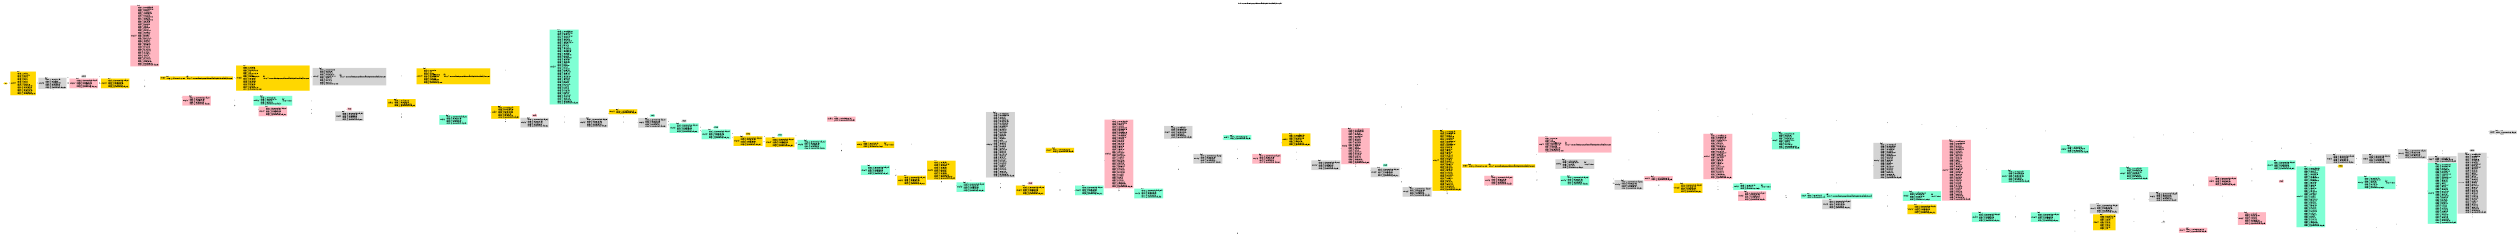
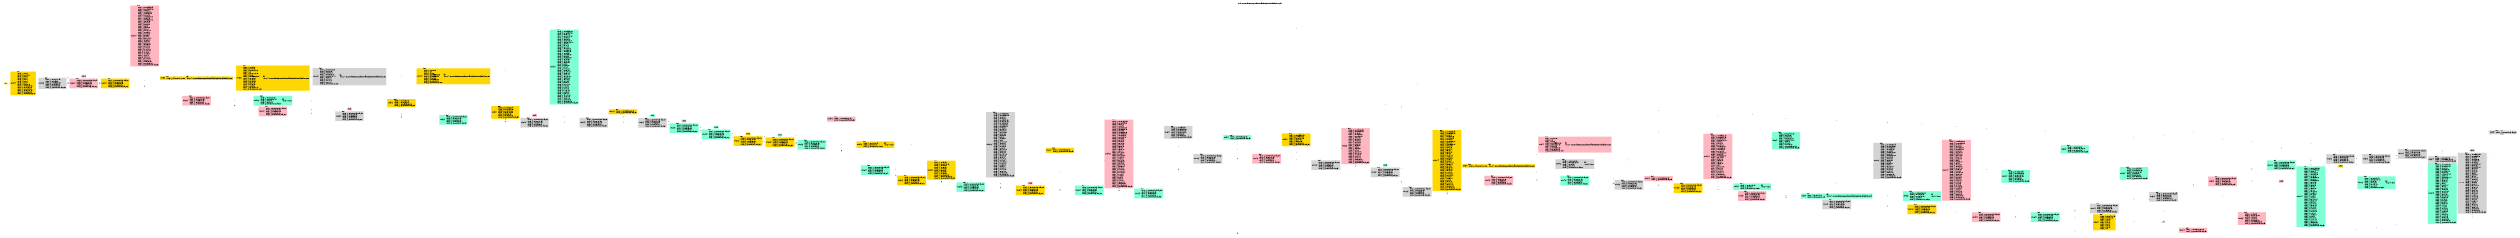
node "0x40184a [25]": fillcolor aquamarine -> lightpink
